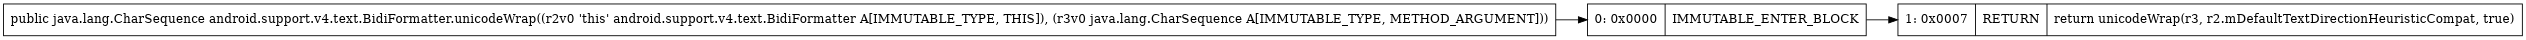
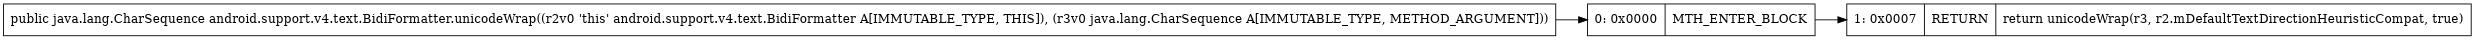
node "0: 0x0000": text "IMMUTABLE_ENTER_BLOCK" -> "MTH_ENTER_BLOCK"
